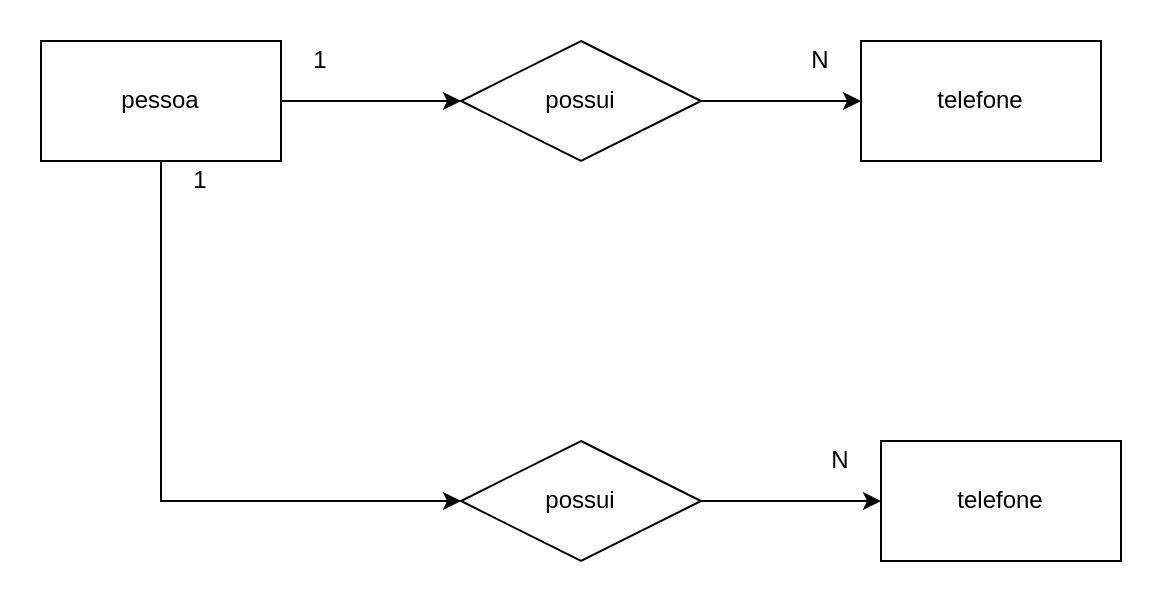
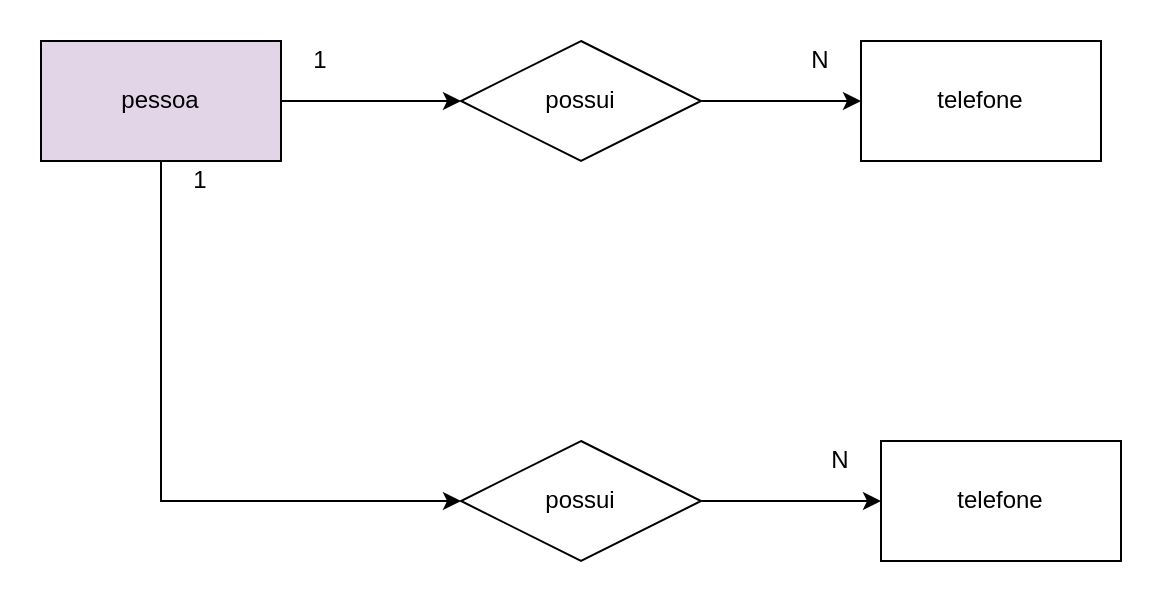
node "pessoa": fillcolor #ffffff -> #e1d5e7
